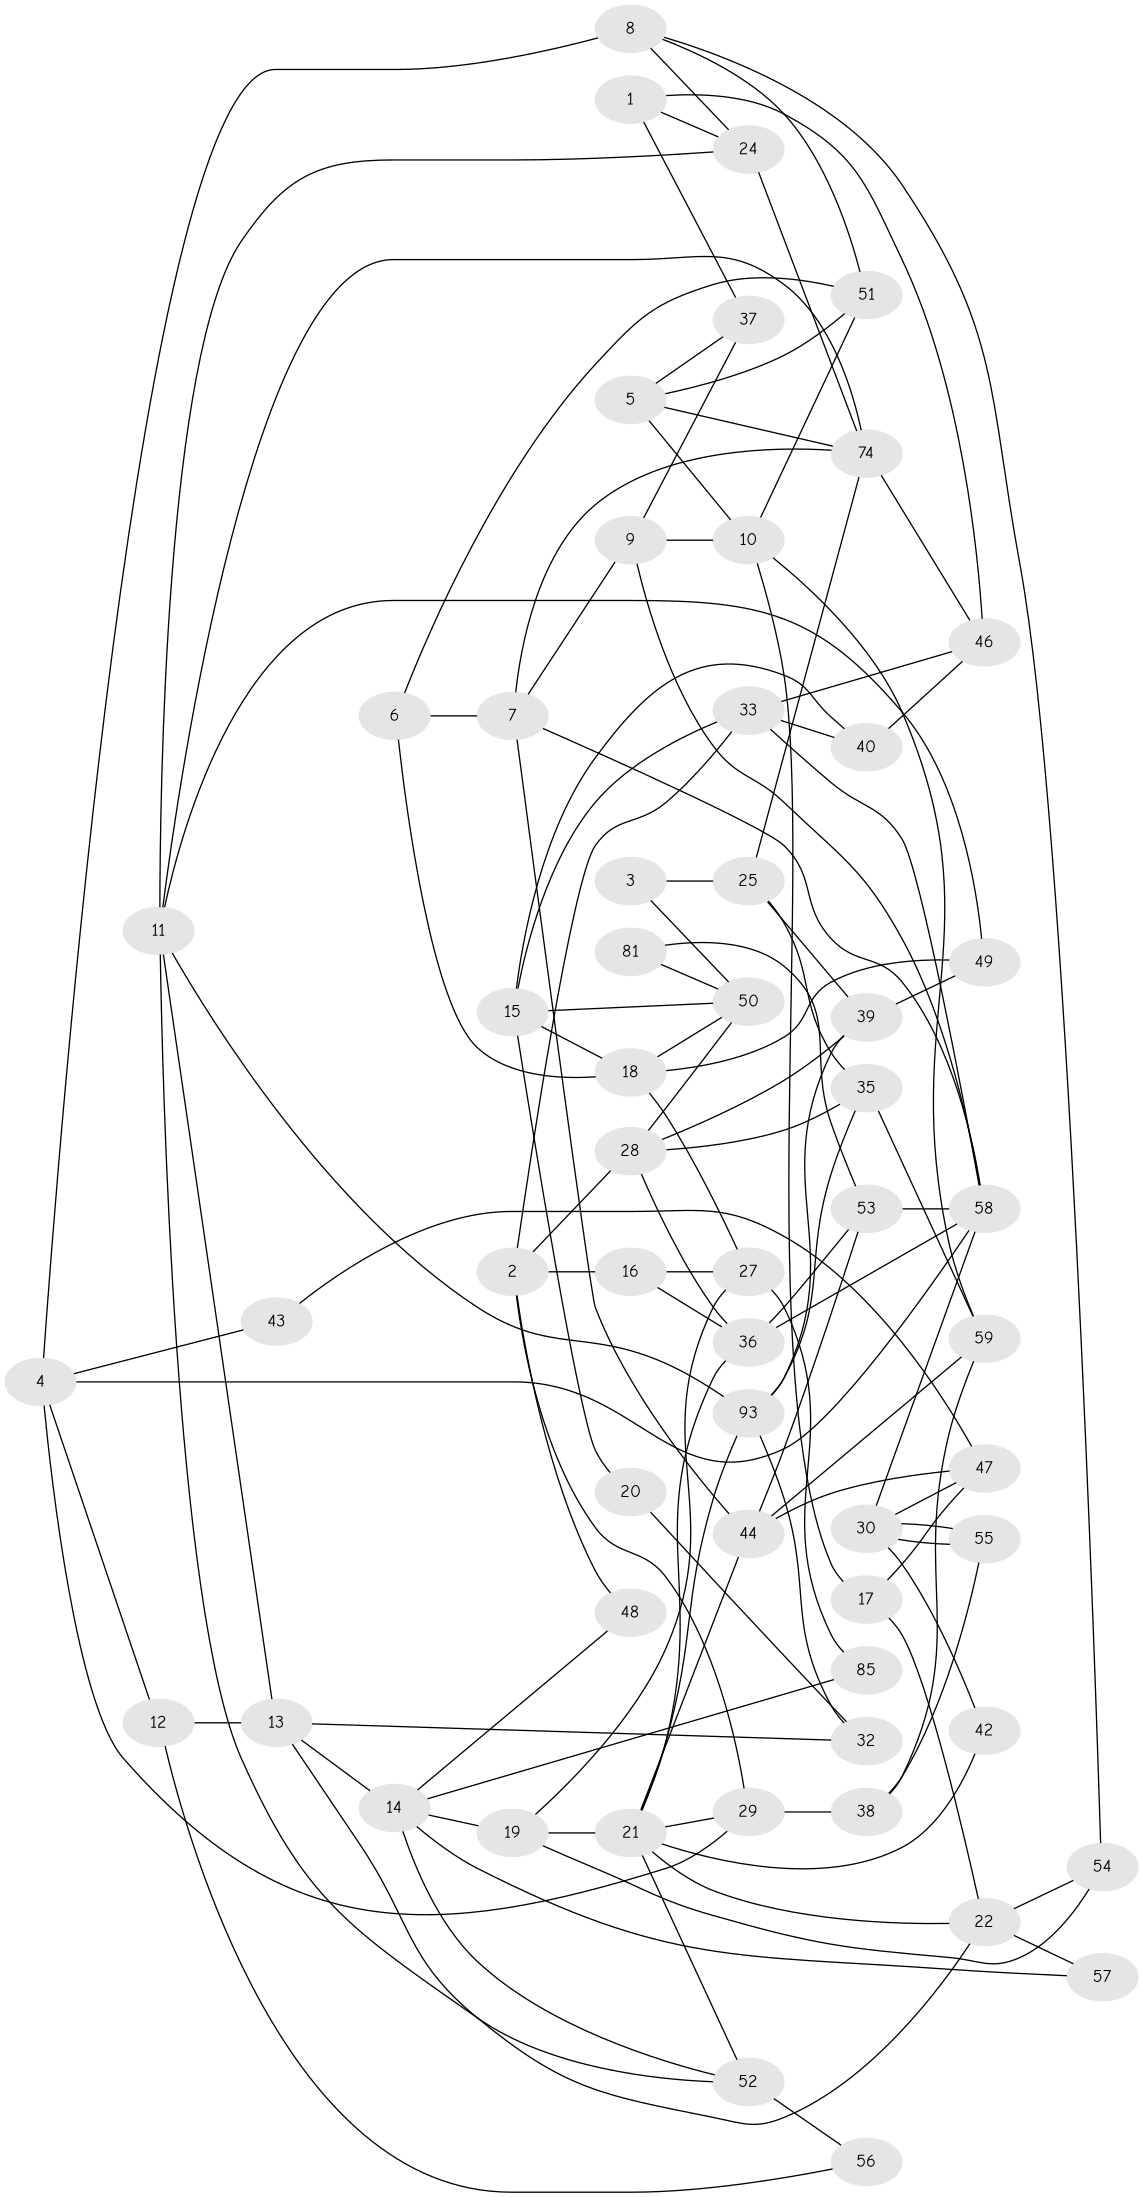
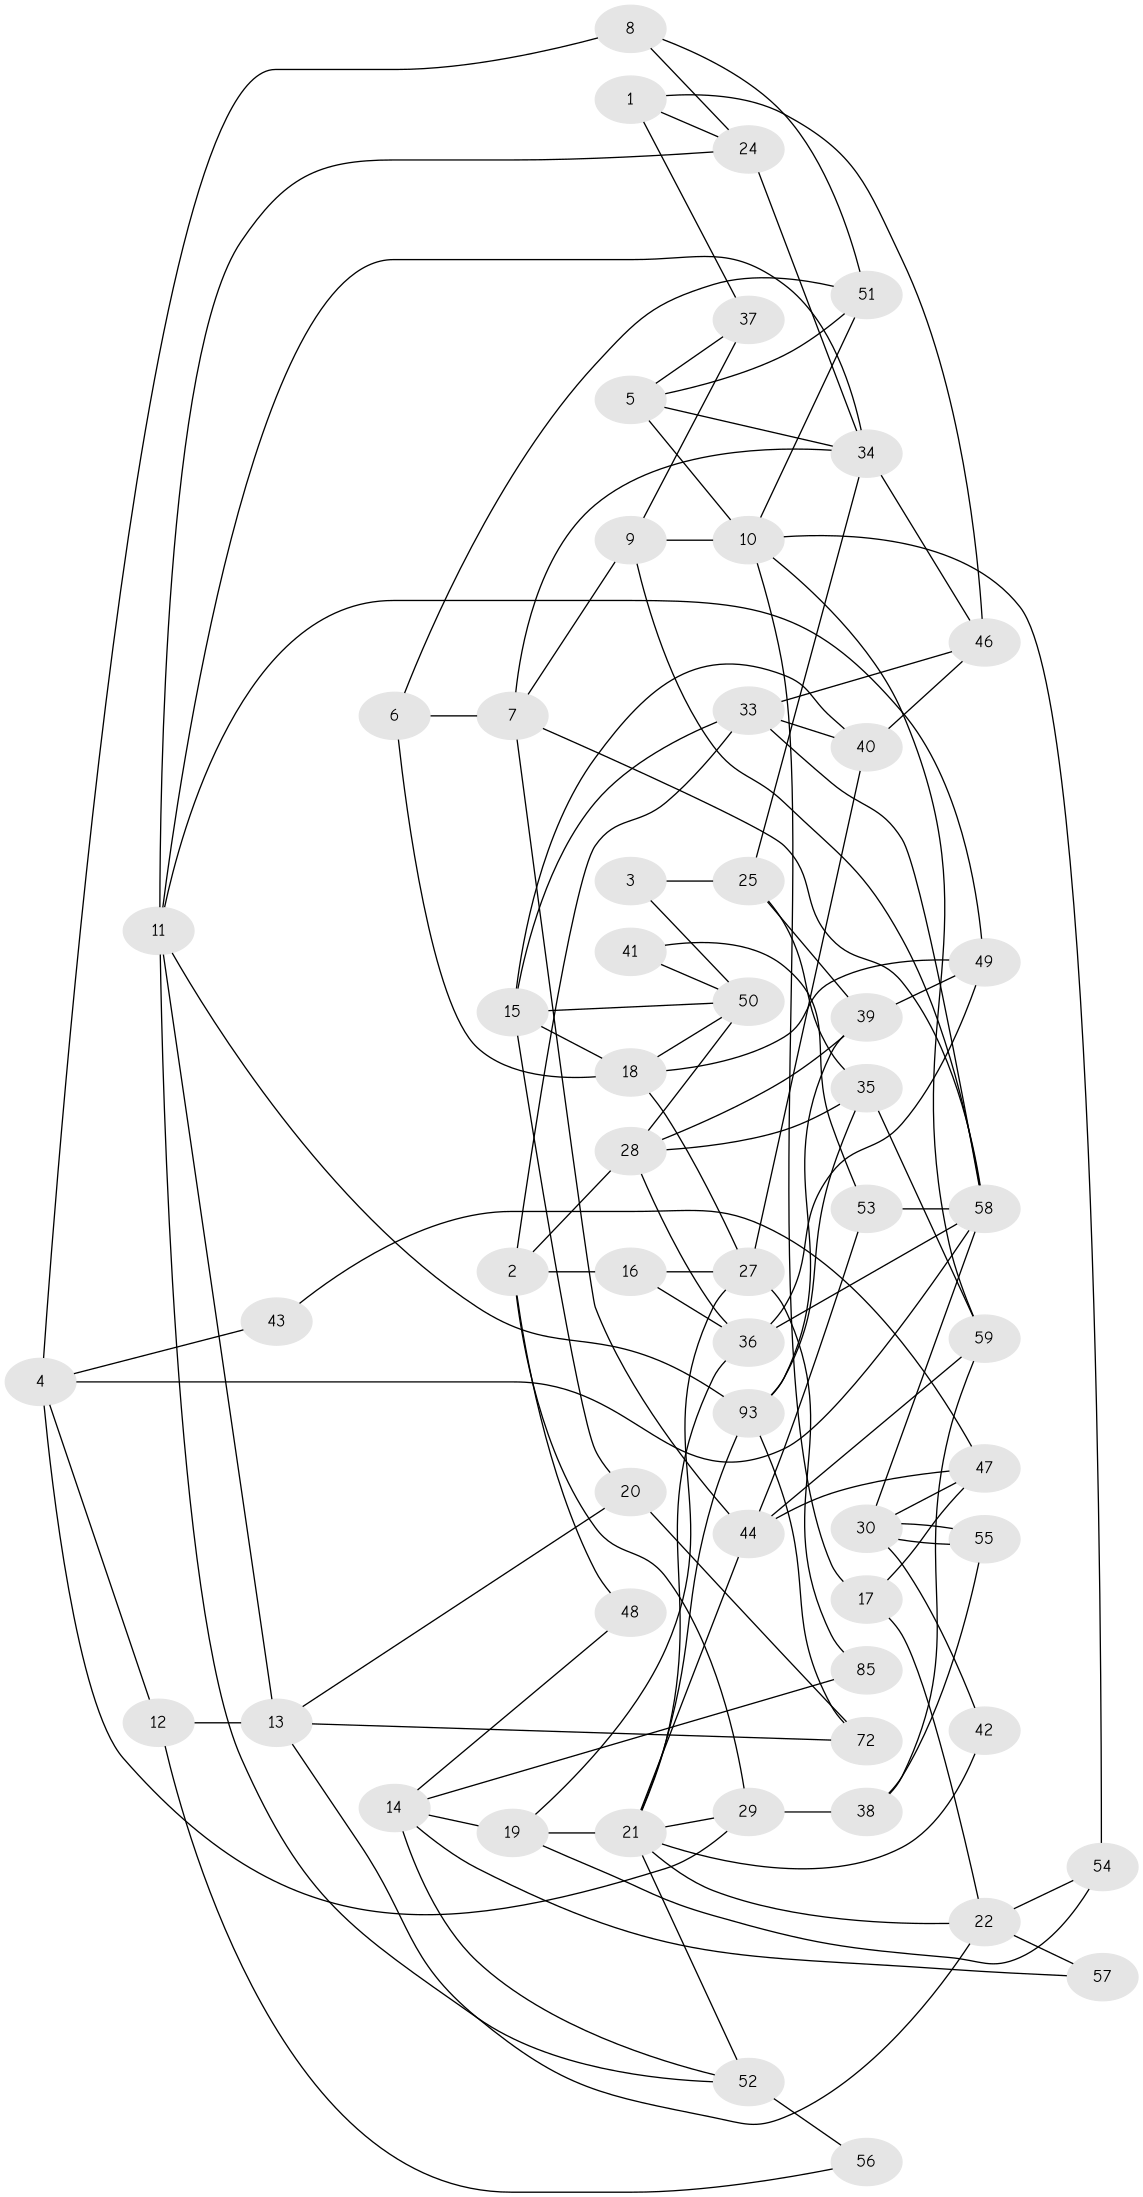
node "74": label "74" -> "34"
edge "8" -- "54": now "10" -- "54"
node "81": label "81" -> "41"
edge "40" -- "27": added
edge "53" -- "36": now "49" -- "36"
node "32": label "32" -> "72"
edge "13" -- "14": now "13" -- "20"
